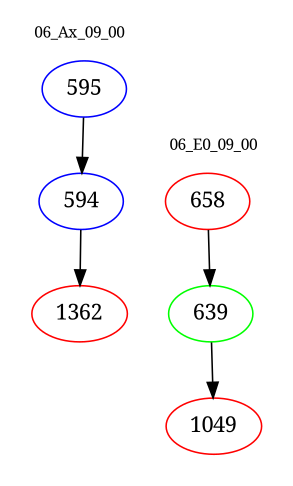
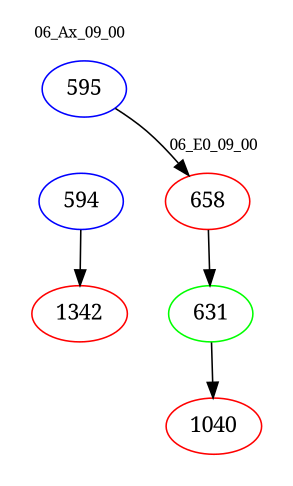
edge "595" -> "594": now "595" -> "658"
node "1362": label "1362" -> "1342"
node "639": label "639" -> "631"
node "1049": label "1049" -> "1040"
